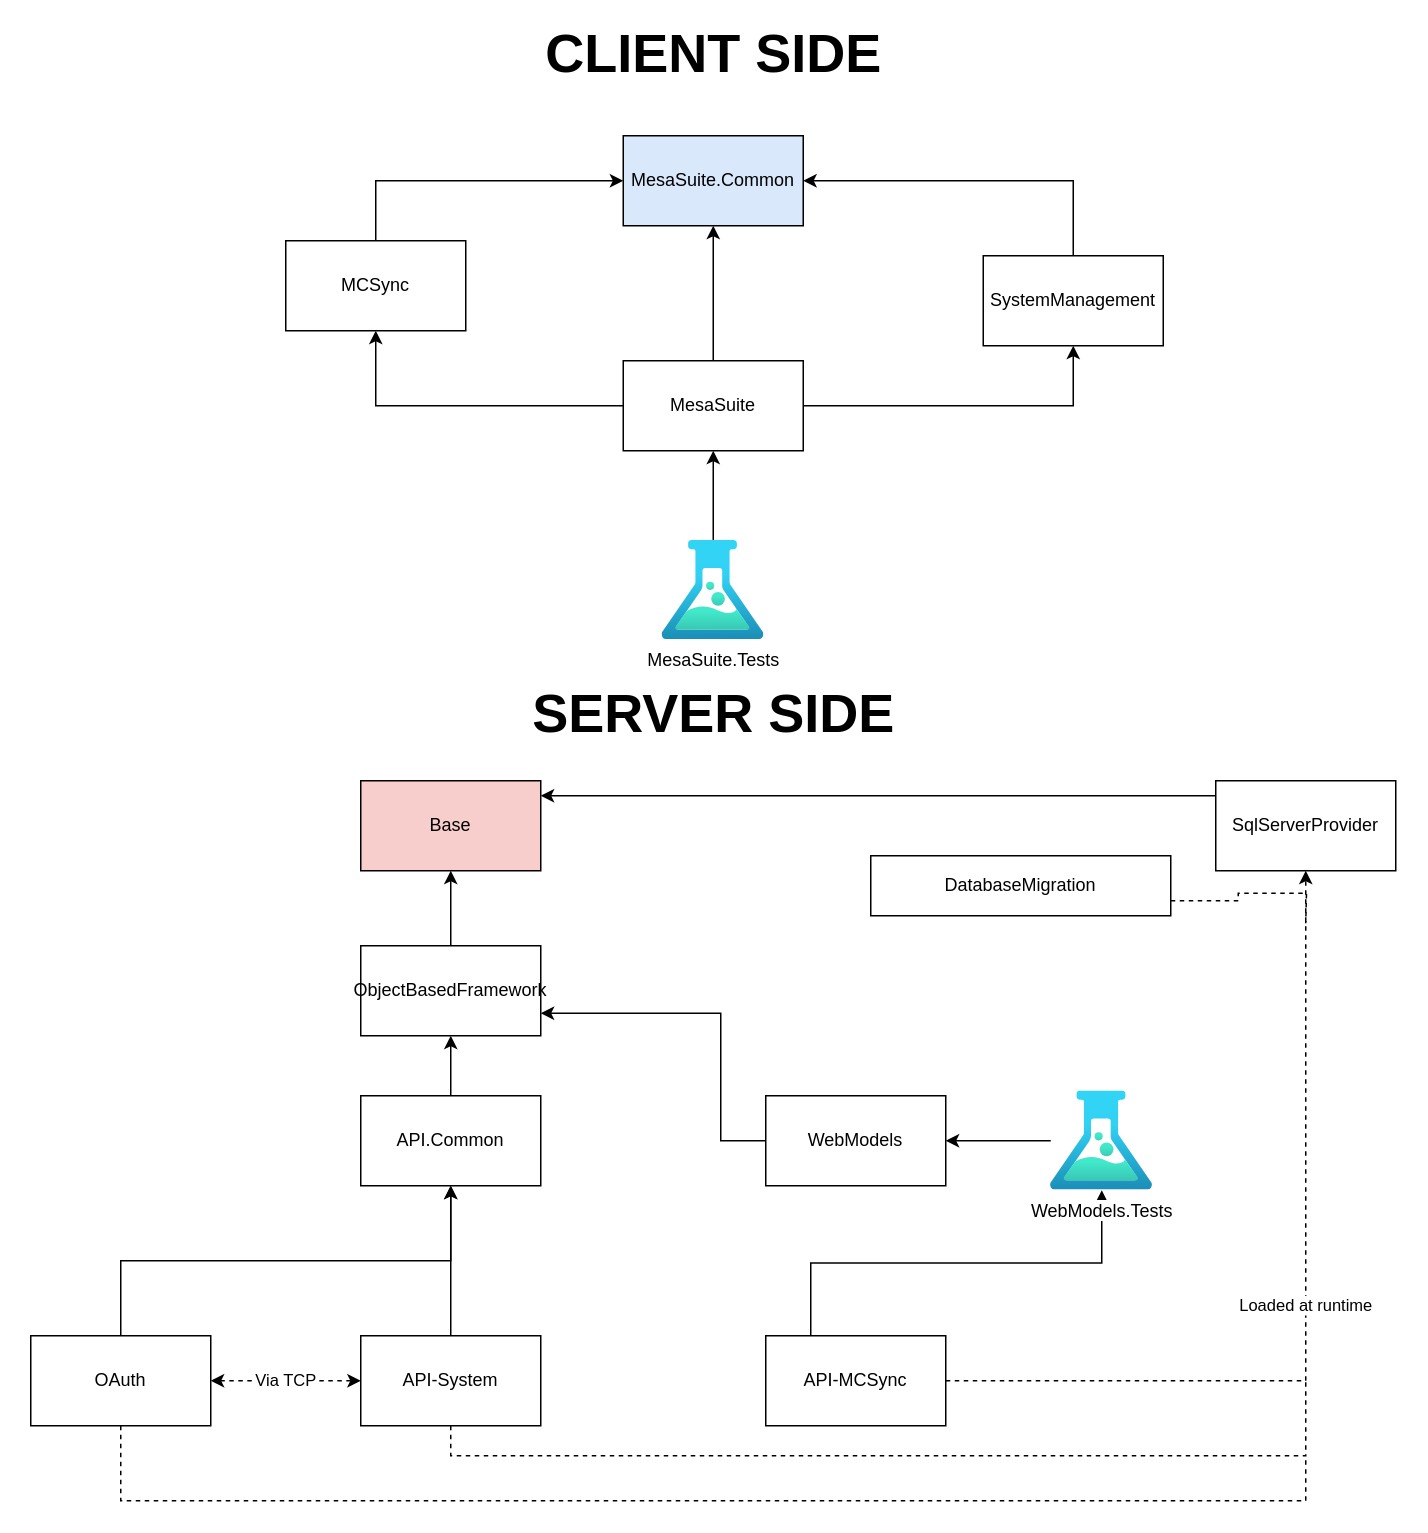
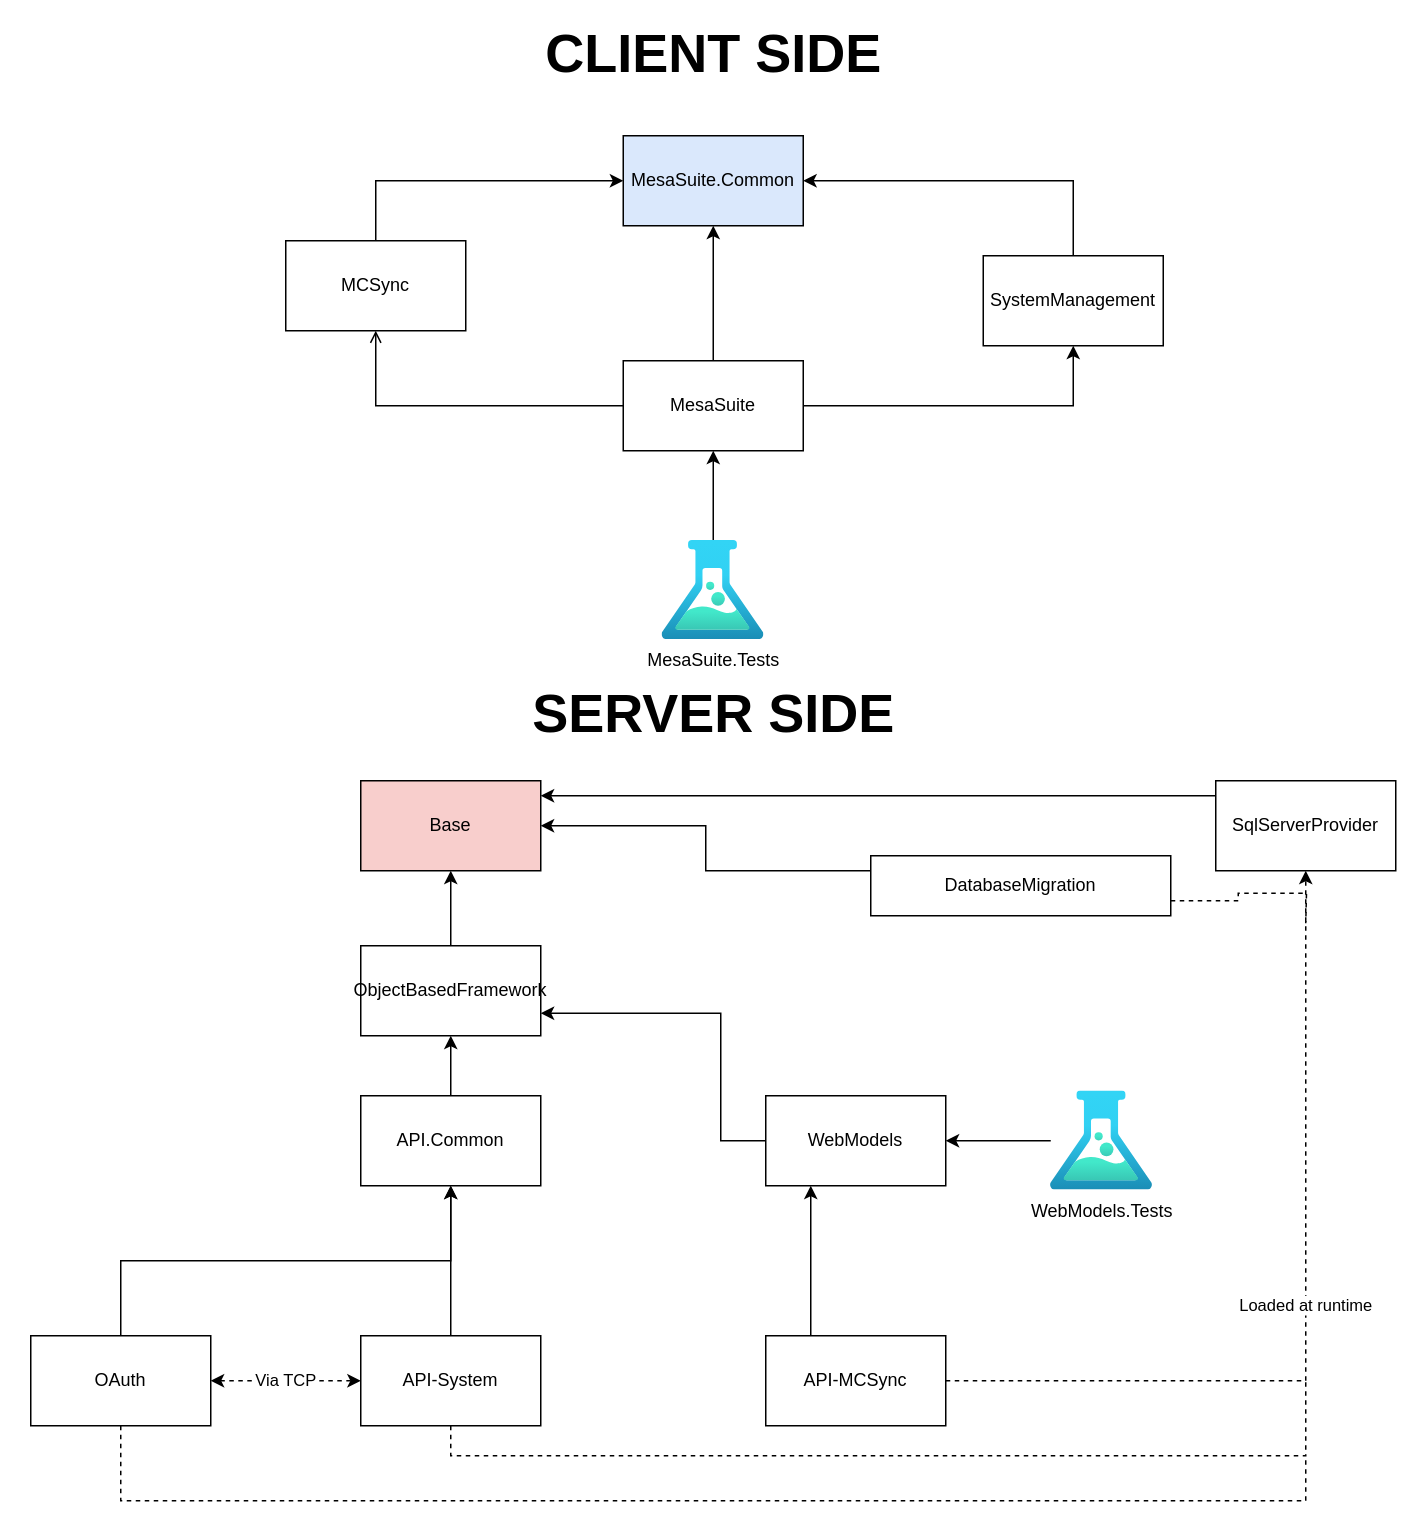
edge "MesaSuite" -> "MCSync": arrowhead classic -> open
edge "DatabaseMigration" -> "Base": added
edge "API-MCSync" -> "WebModels.Tests": now "API-MCSync" -> "WebModels"
